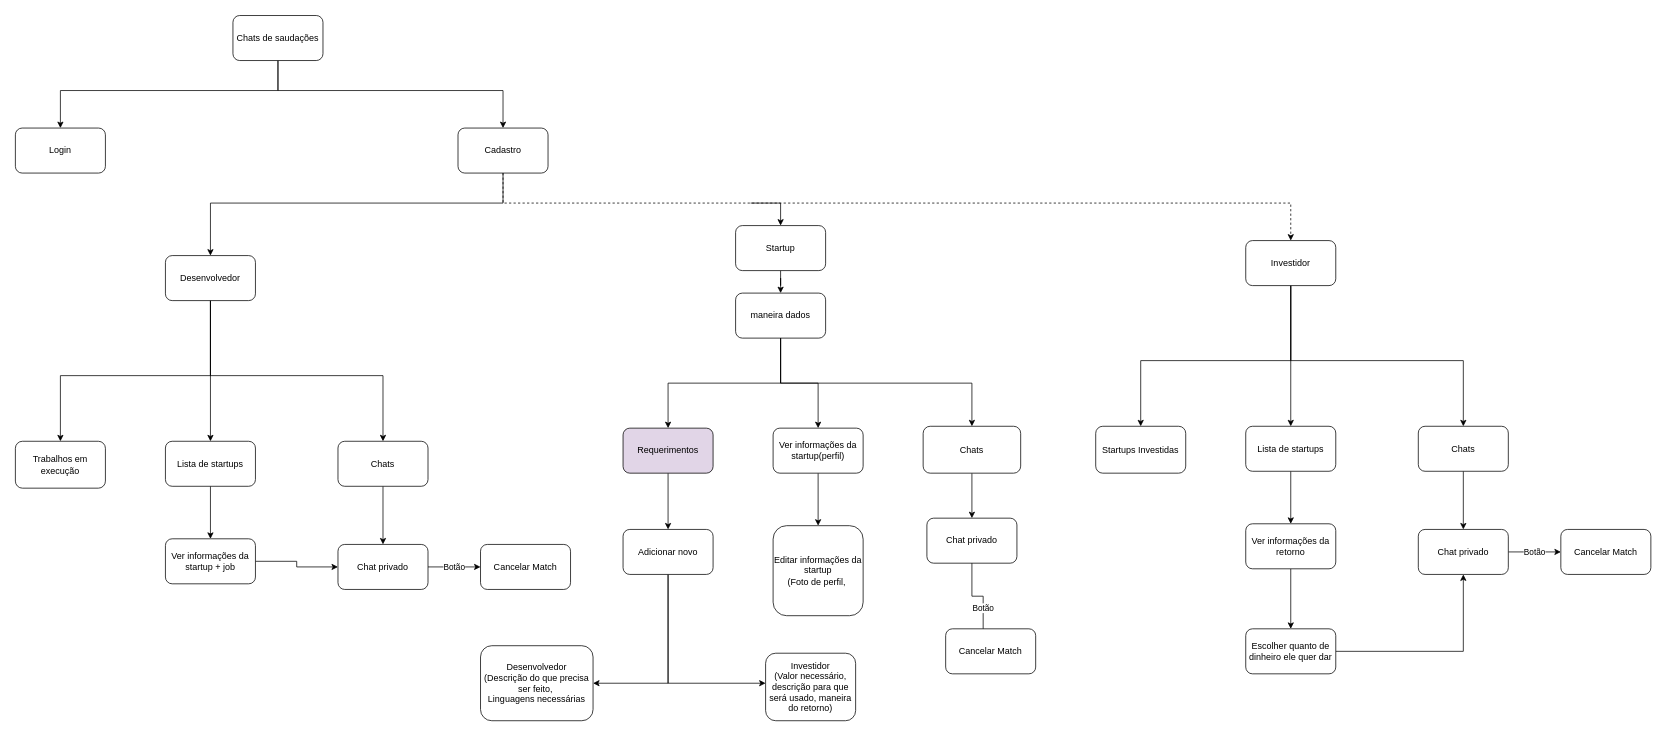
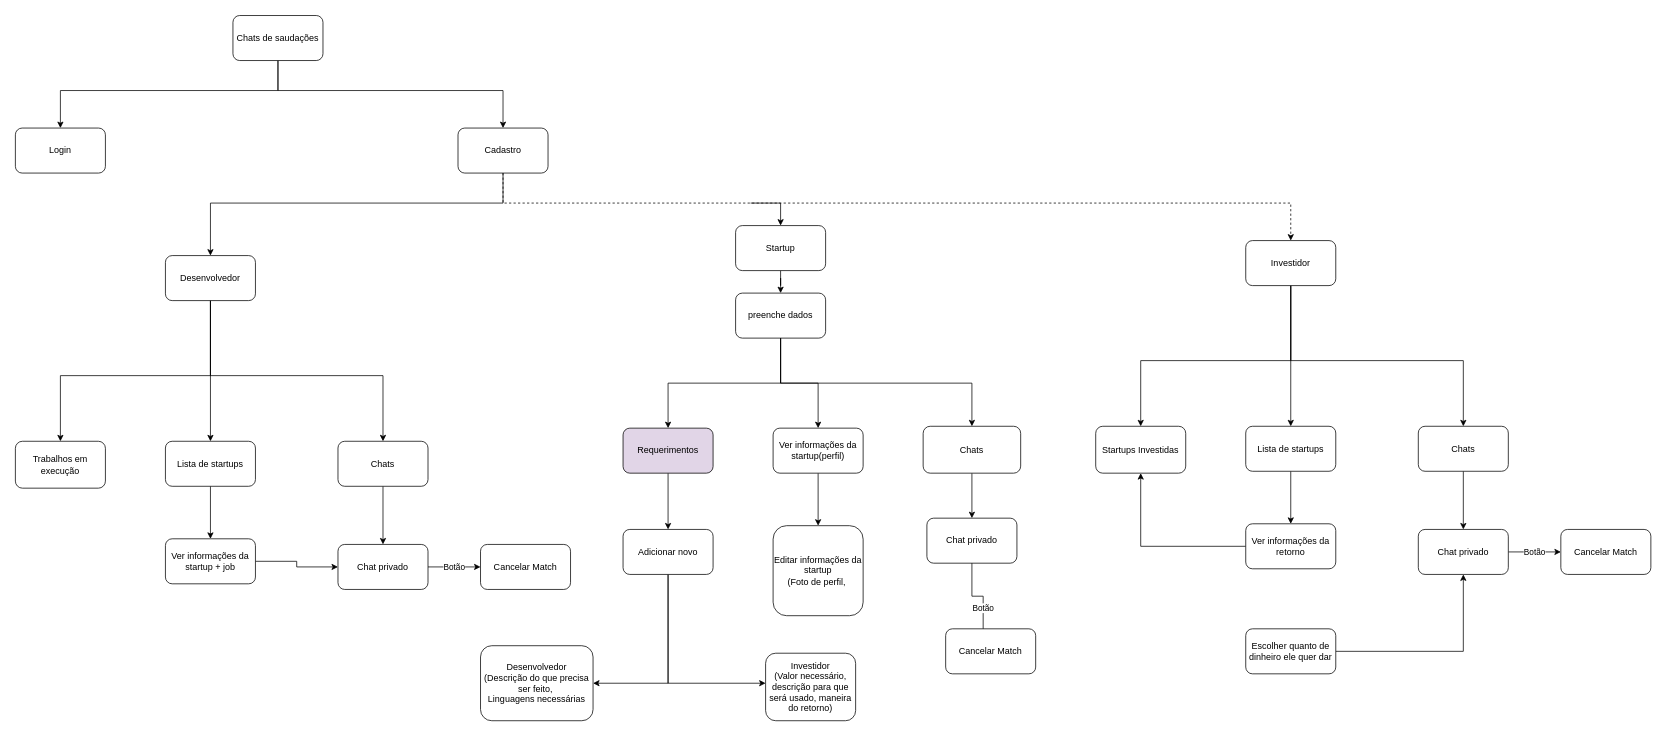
node "maneira dados": label "maneira dados" -> "preenche dados"
edge "Ver informações da retorno" -> "Escolher quanto de dinheiro ele quer dar": now "Ver informações da retorno" -> "Startups Investidas"
